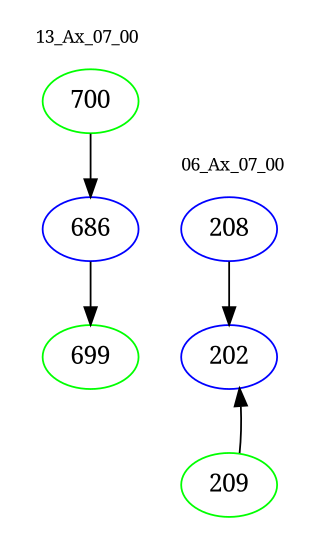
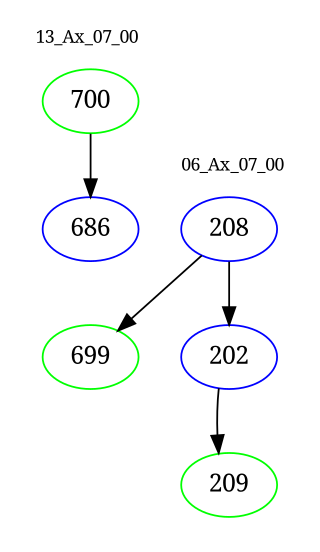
edge "686" -> "699": now "208" -> "699"
edge "209" -> "202": reversed
